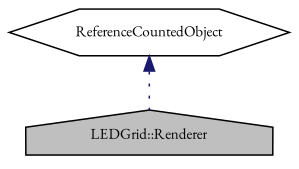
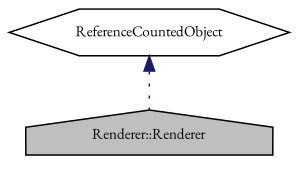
node "LEDGrid::Renderer": label "LEDGrid::Renderer" -> "Renderer::Renderer"
